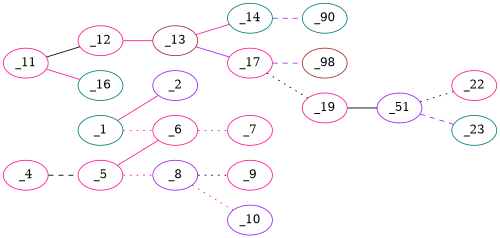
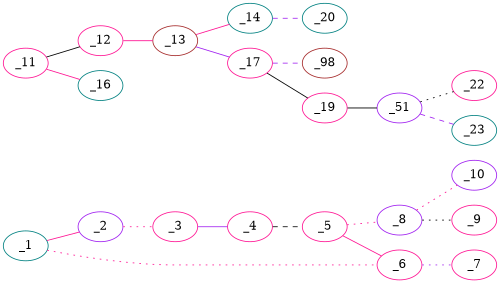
node "_90": label "_90" -> "_20"
edge "_17" -- "_19": style dotted -> solid
node "_3": added
